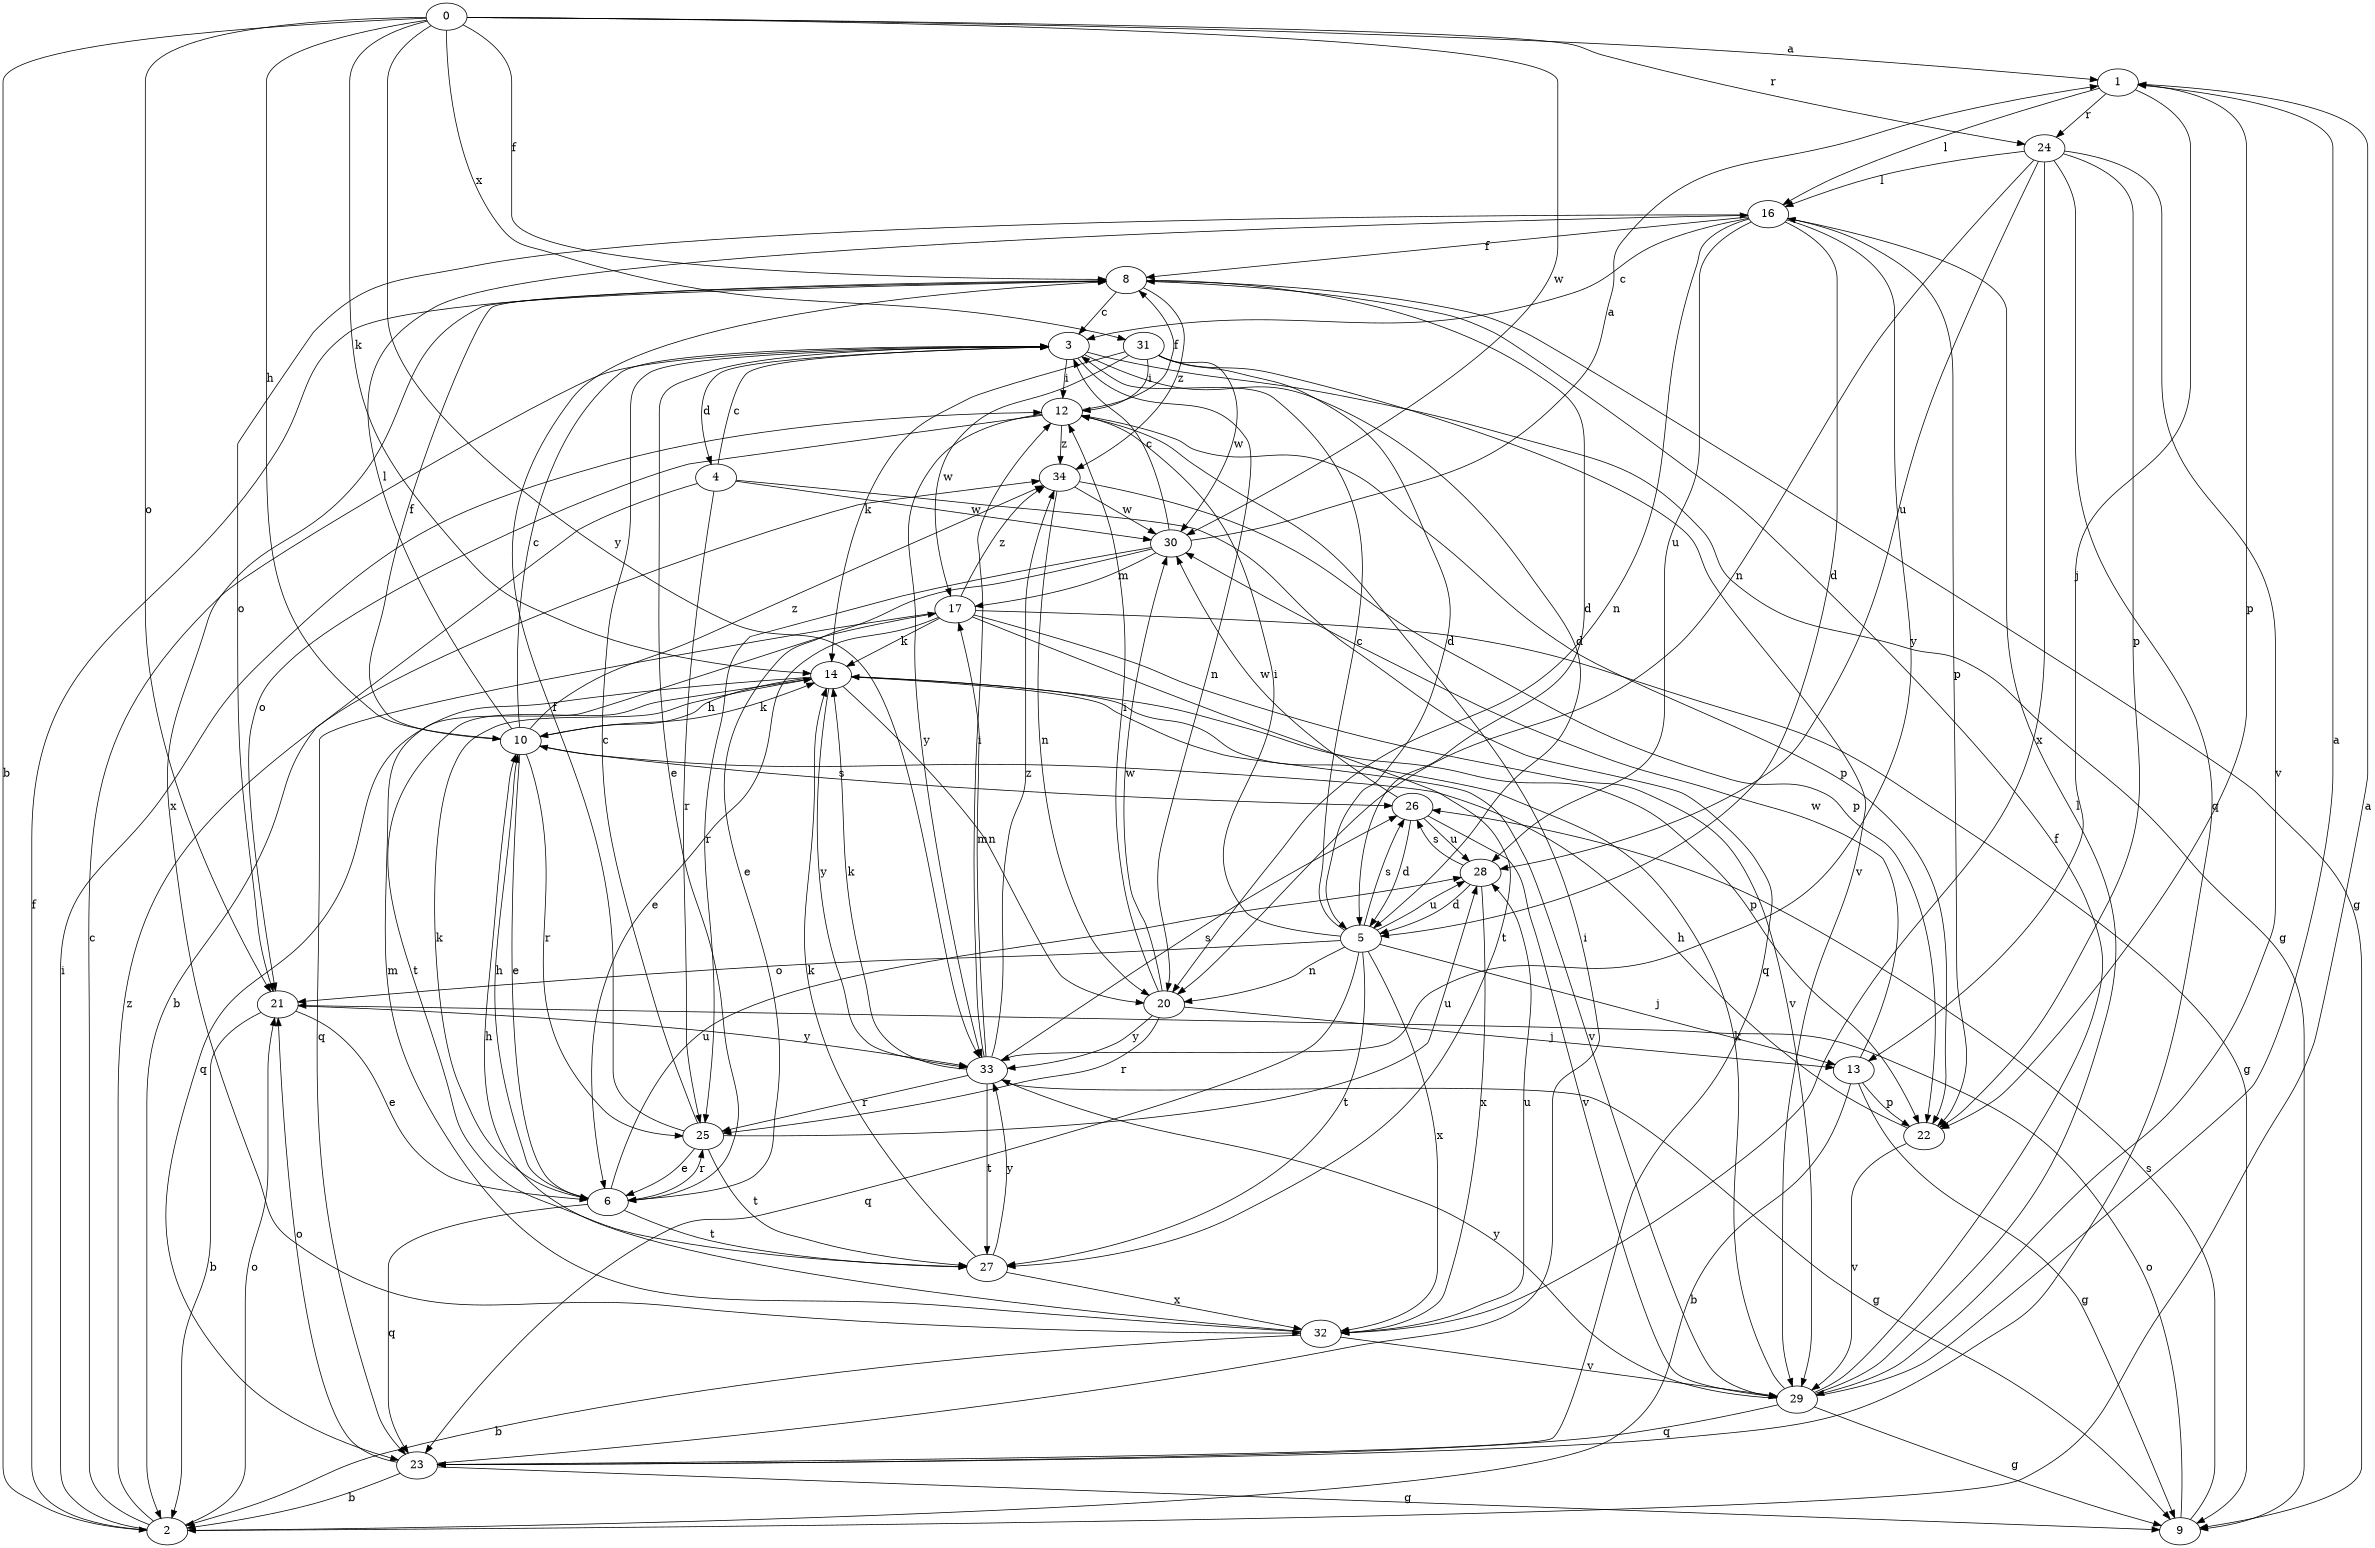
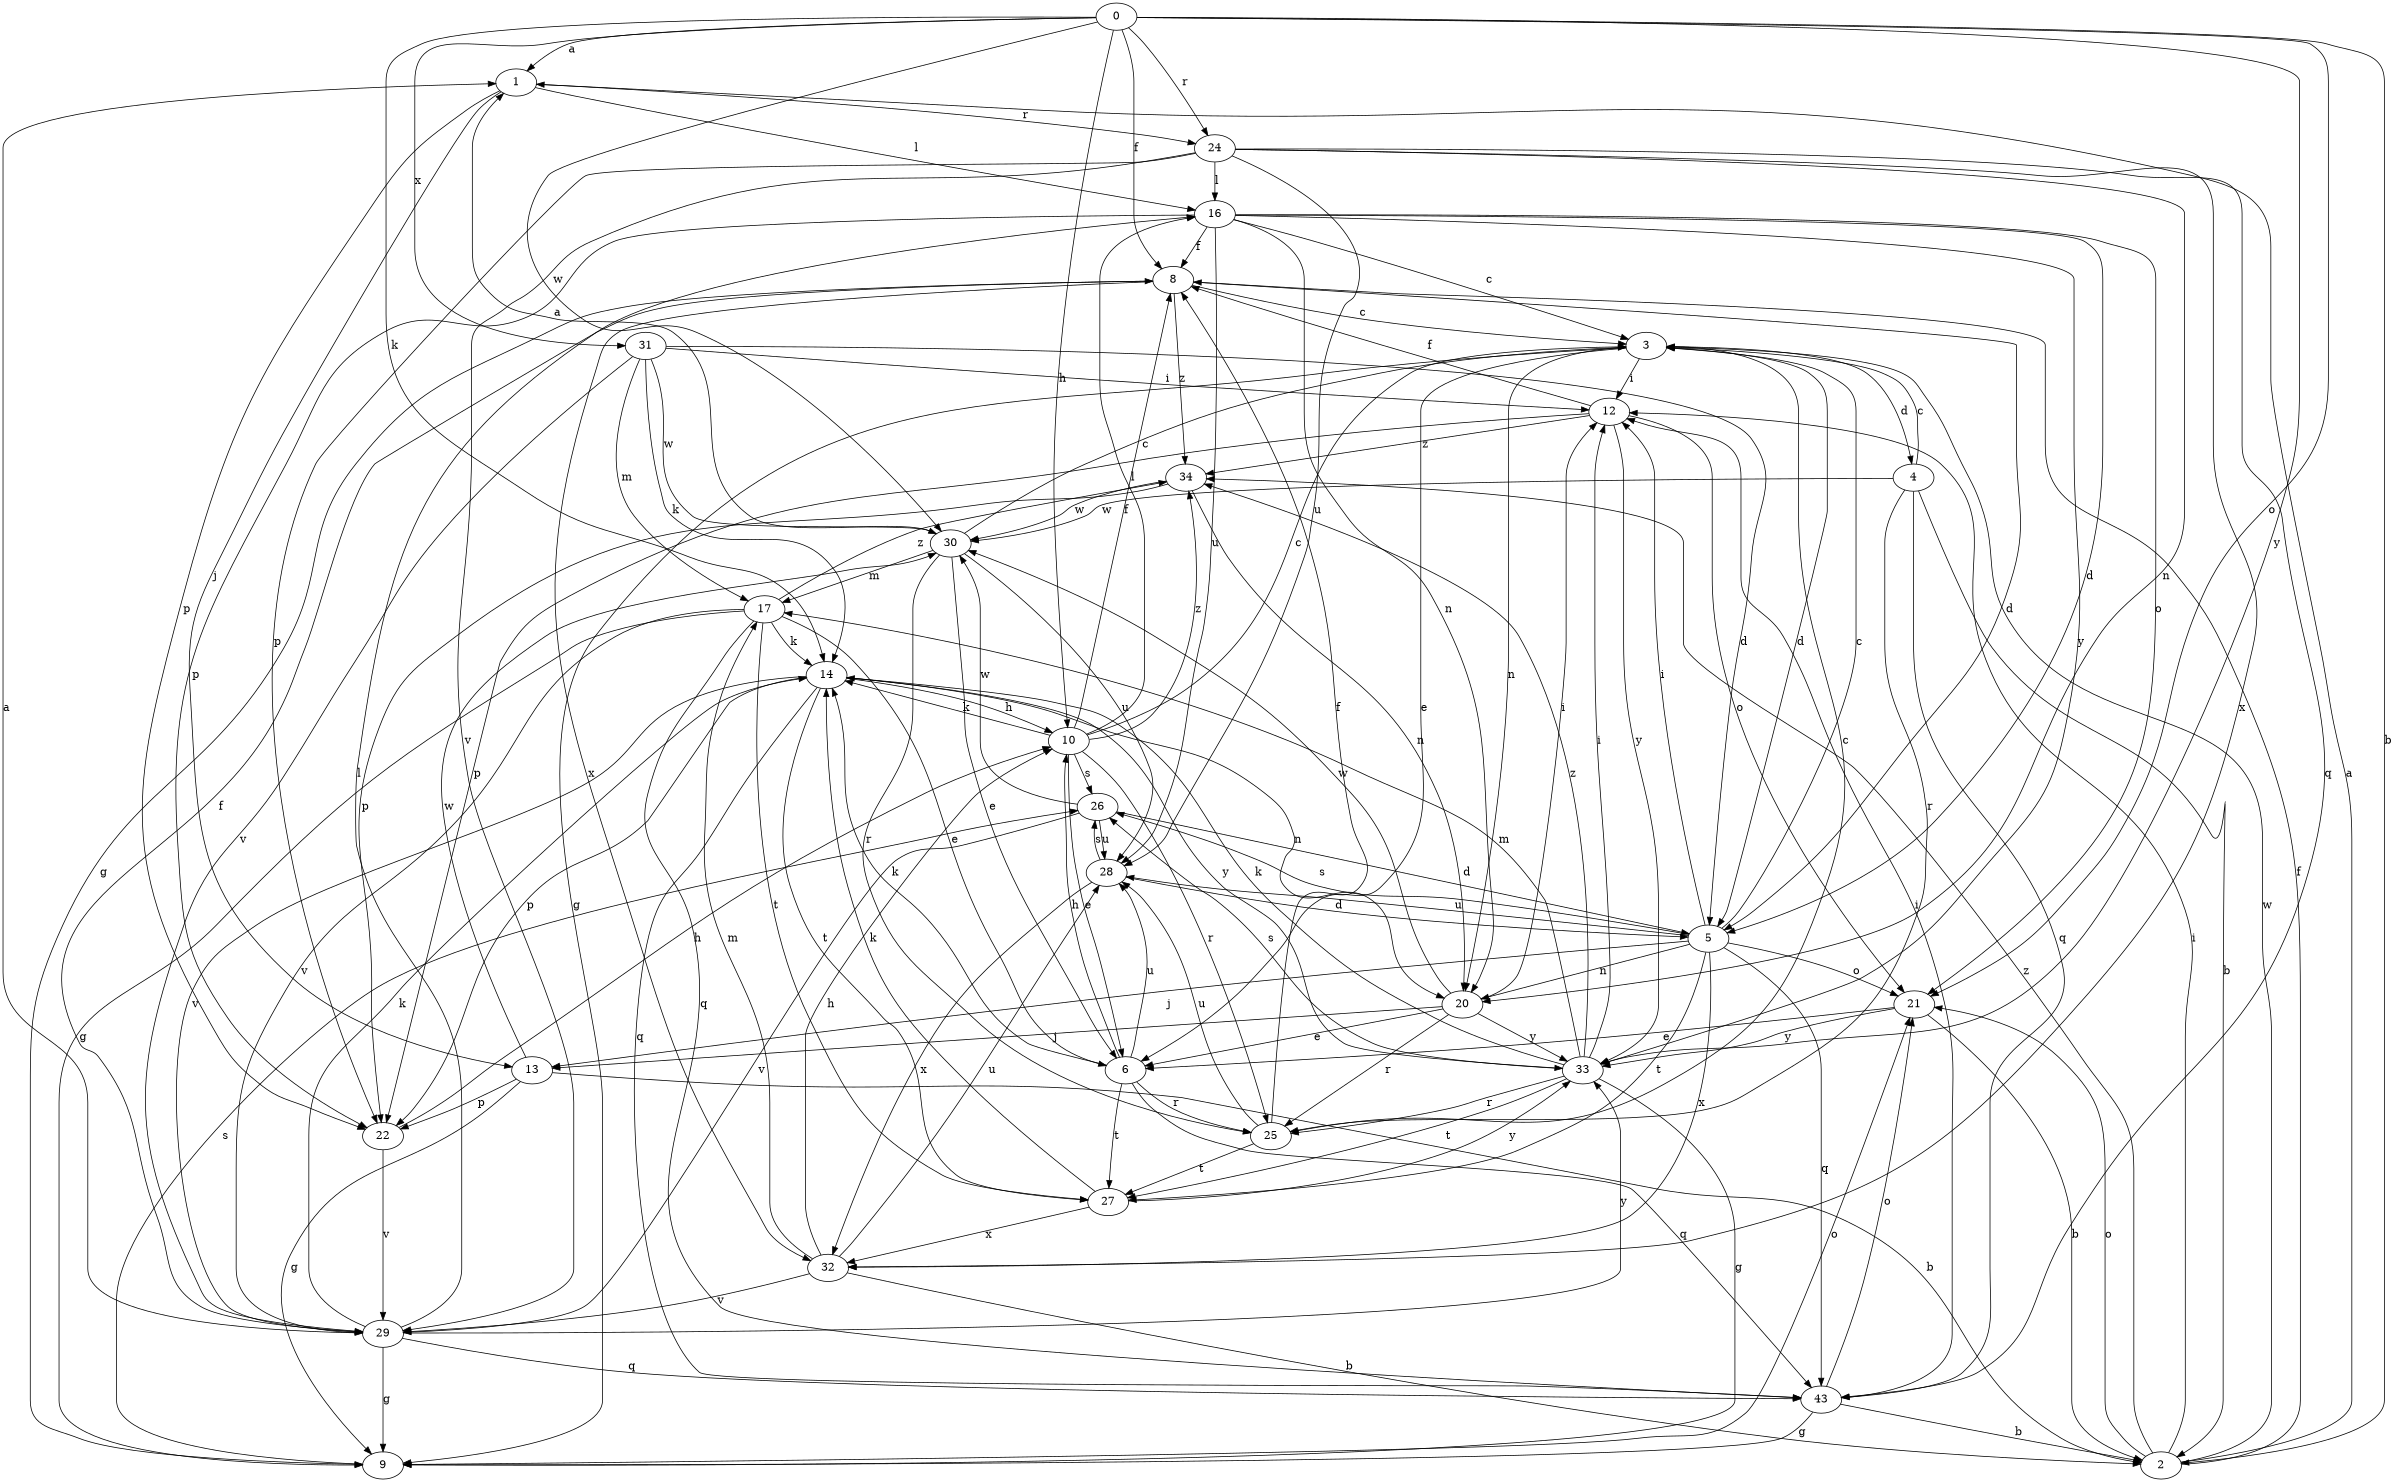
edge "31" -> "17": label "w" -> "m"
edge "30" -> "28": added, label "u"
edge "2" -> "3": label "c" -> "w"
edge "25" -> "6": now "20" -> "6"
node "23": label "23" -> "43"
